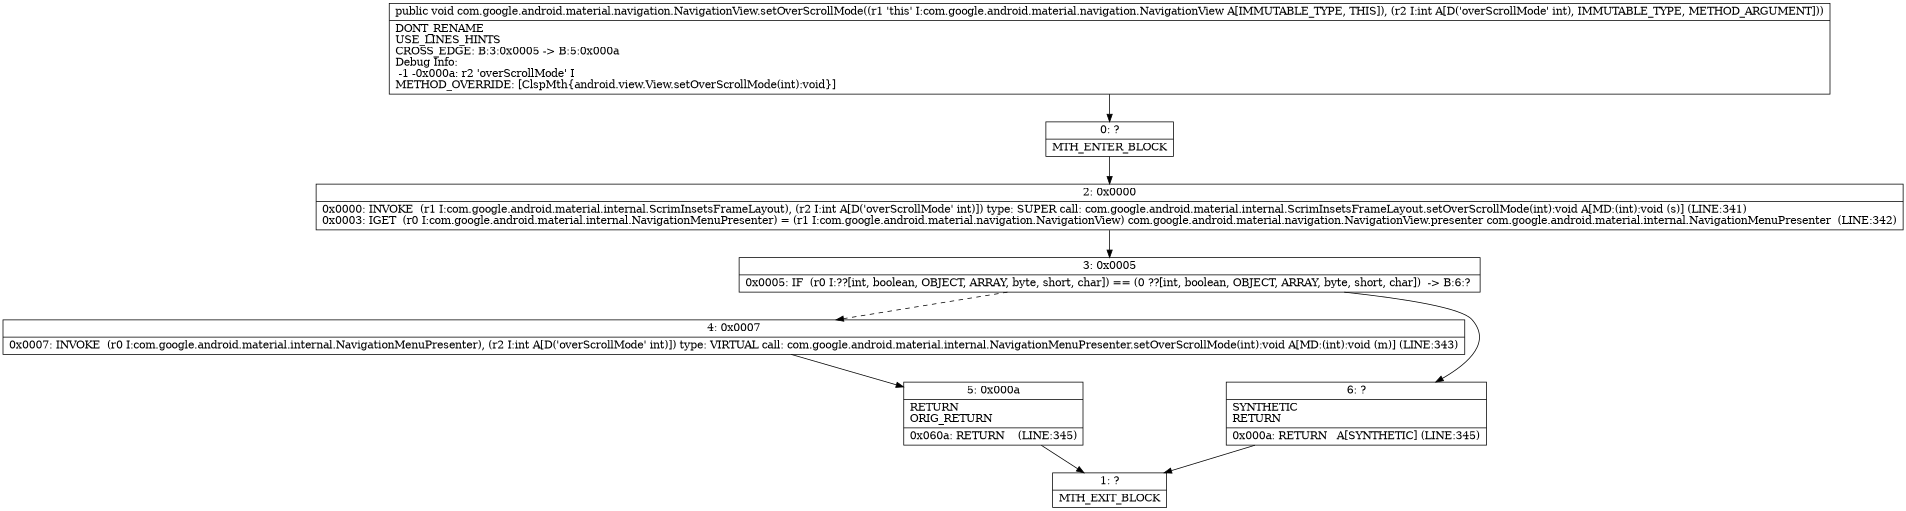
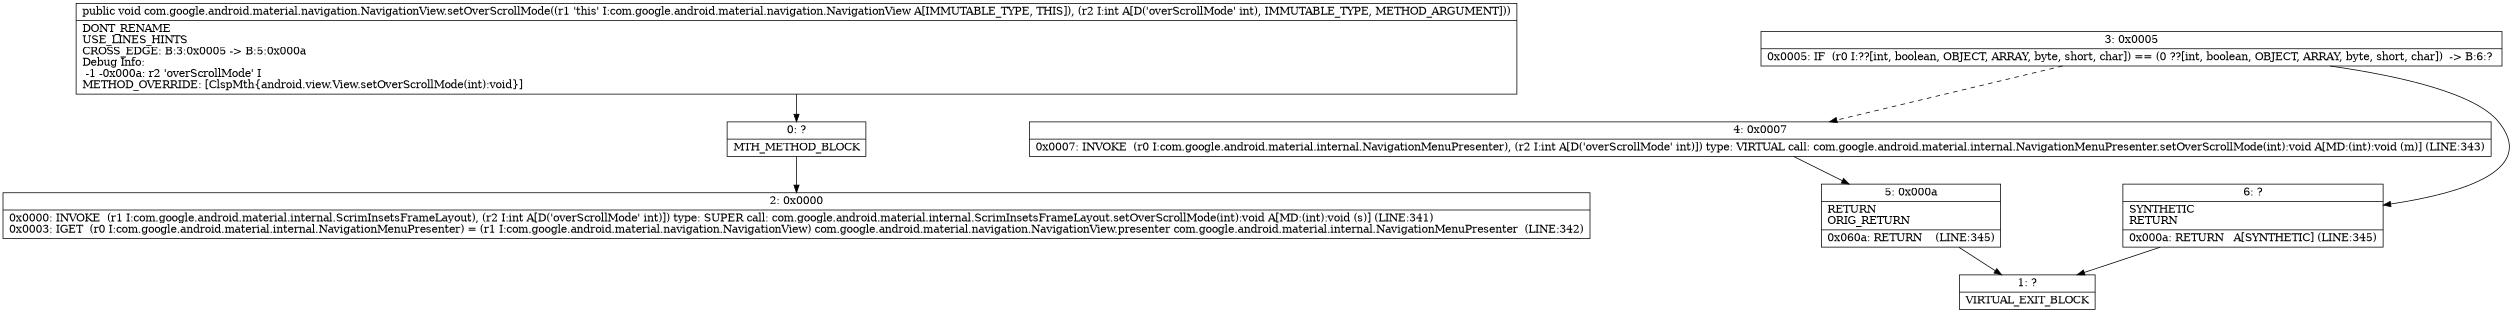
node "0: ?": text "MTH_ENTER_BLOCK" -> "MTH_METHOD_BLOCK"
edge "2: 0x0000" -> "3: 0x0005": removed
node "1: ?": text "MTH_EXIT_BLOCK" -> "VIRTUAL_EXIT_BLOCK"
